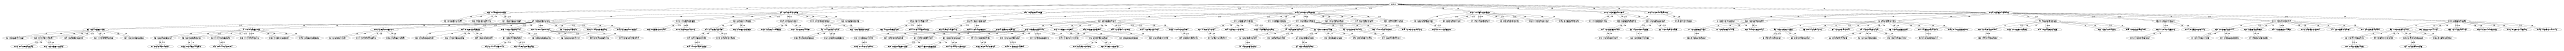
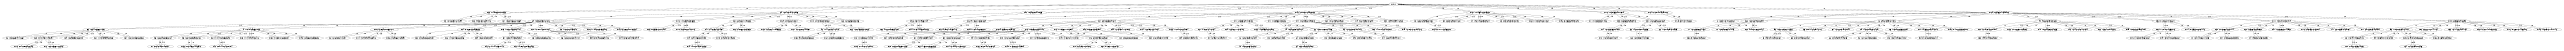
node "n148 (13.443184614181519)": added
node "n197 (13.574702620506287)": added
